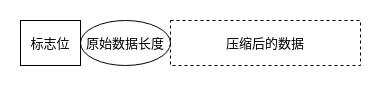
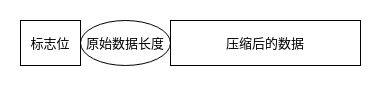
node "压缩后的数据": style dashed -> solid
